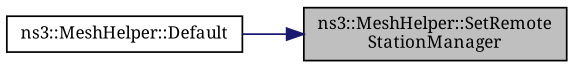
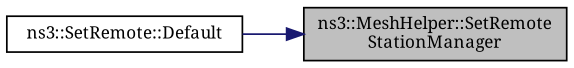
node "ns3::MeshHelper::Default": label "ns3::MeshHelper::Default" -> "ns3::SetRemote::Default"
